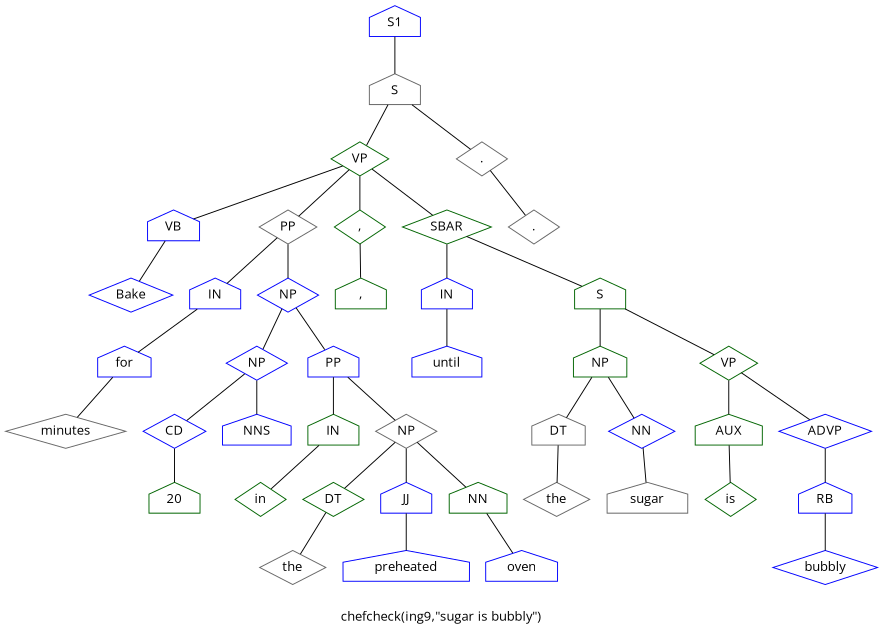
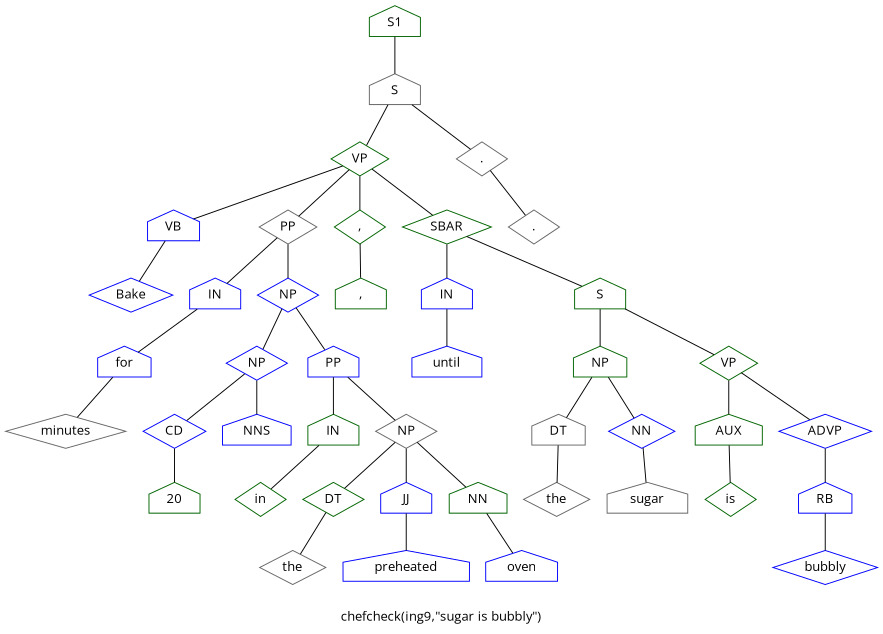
node "S1": color blue -> darkgreen
